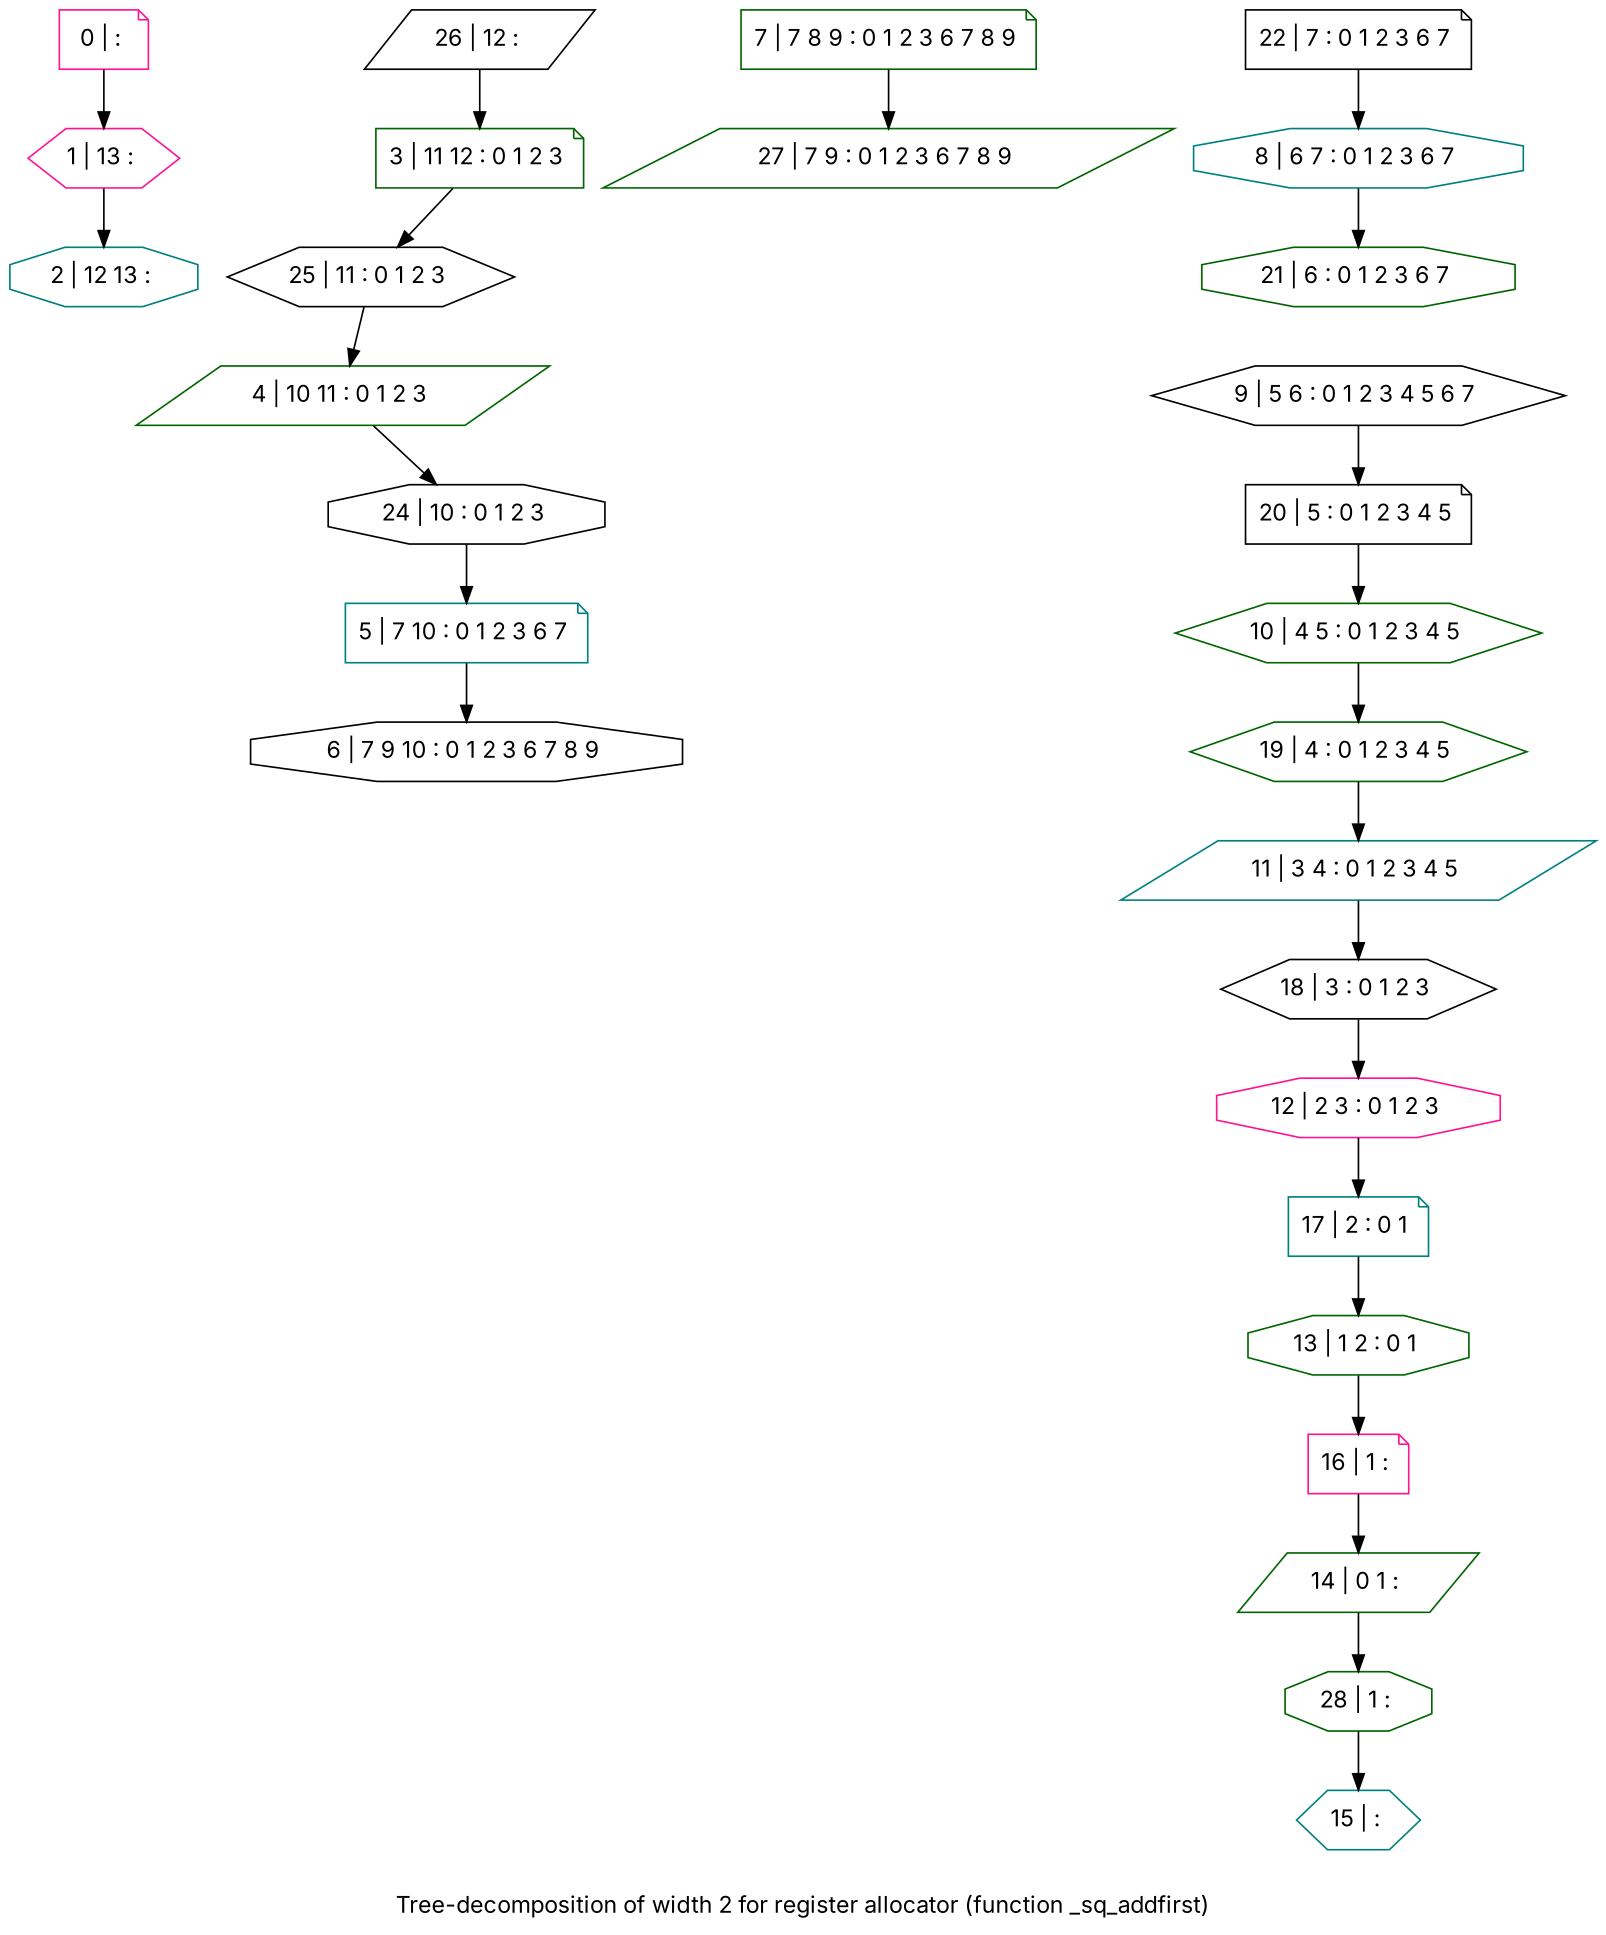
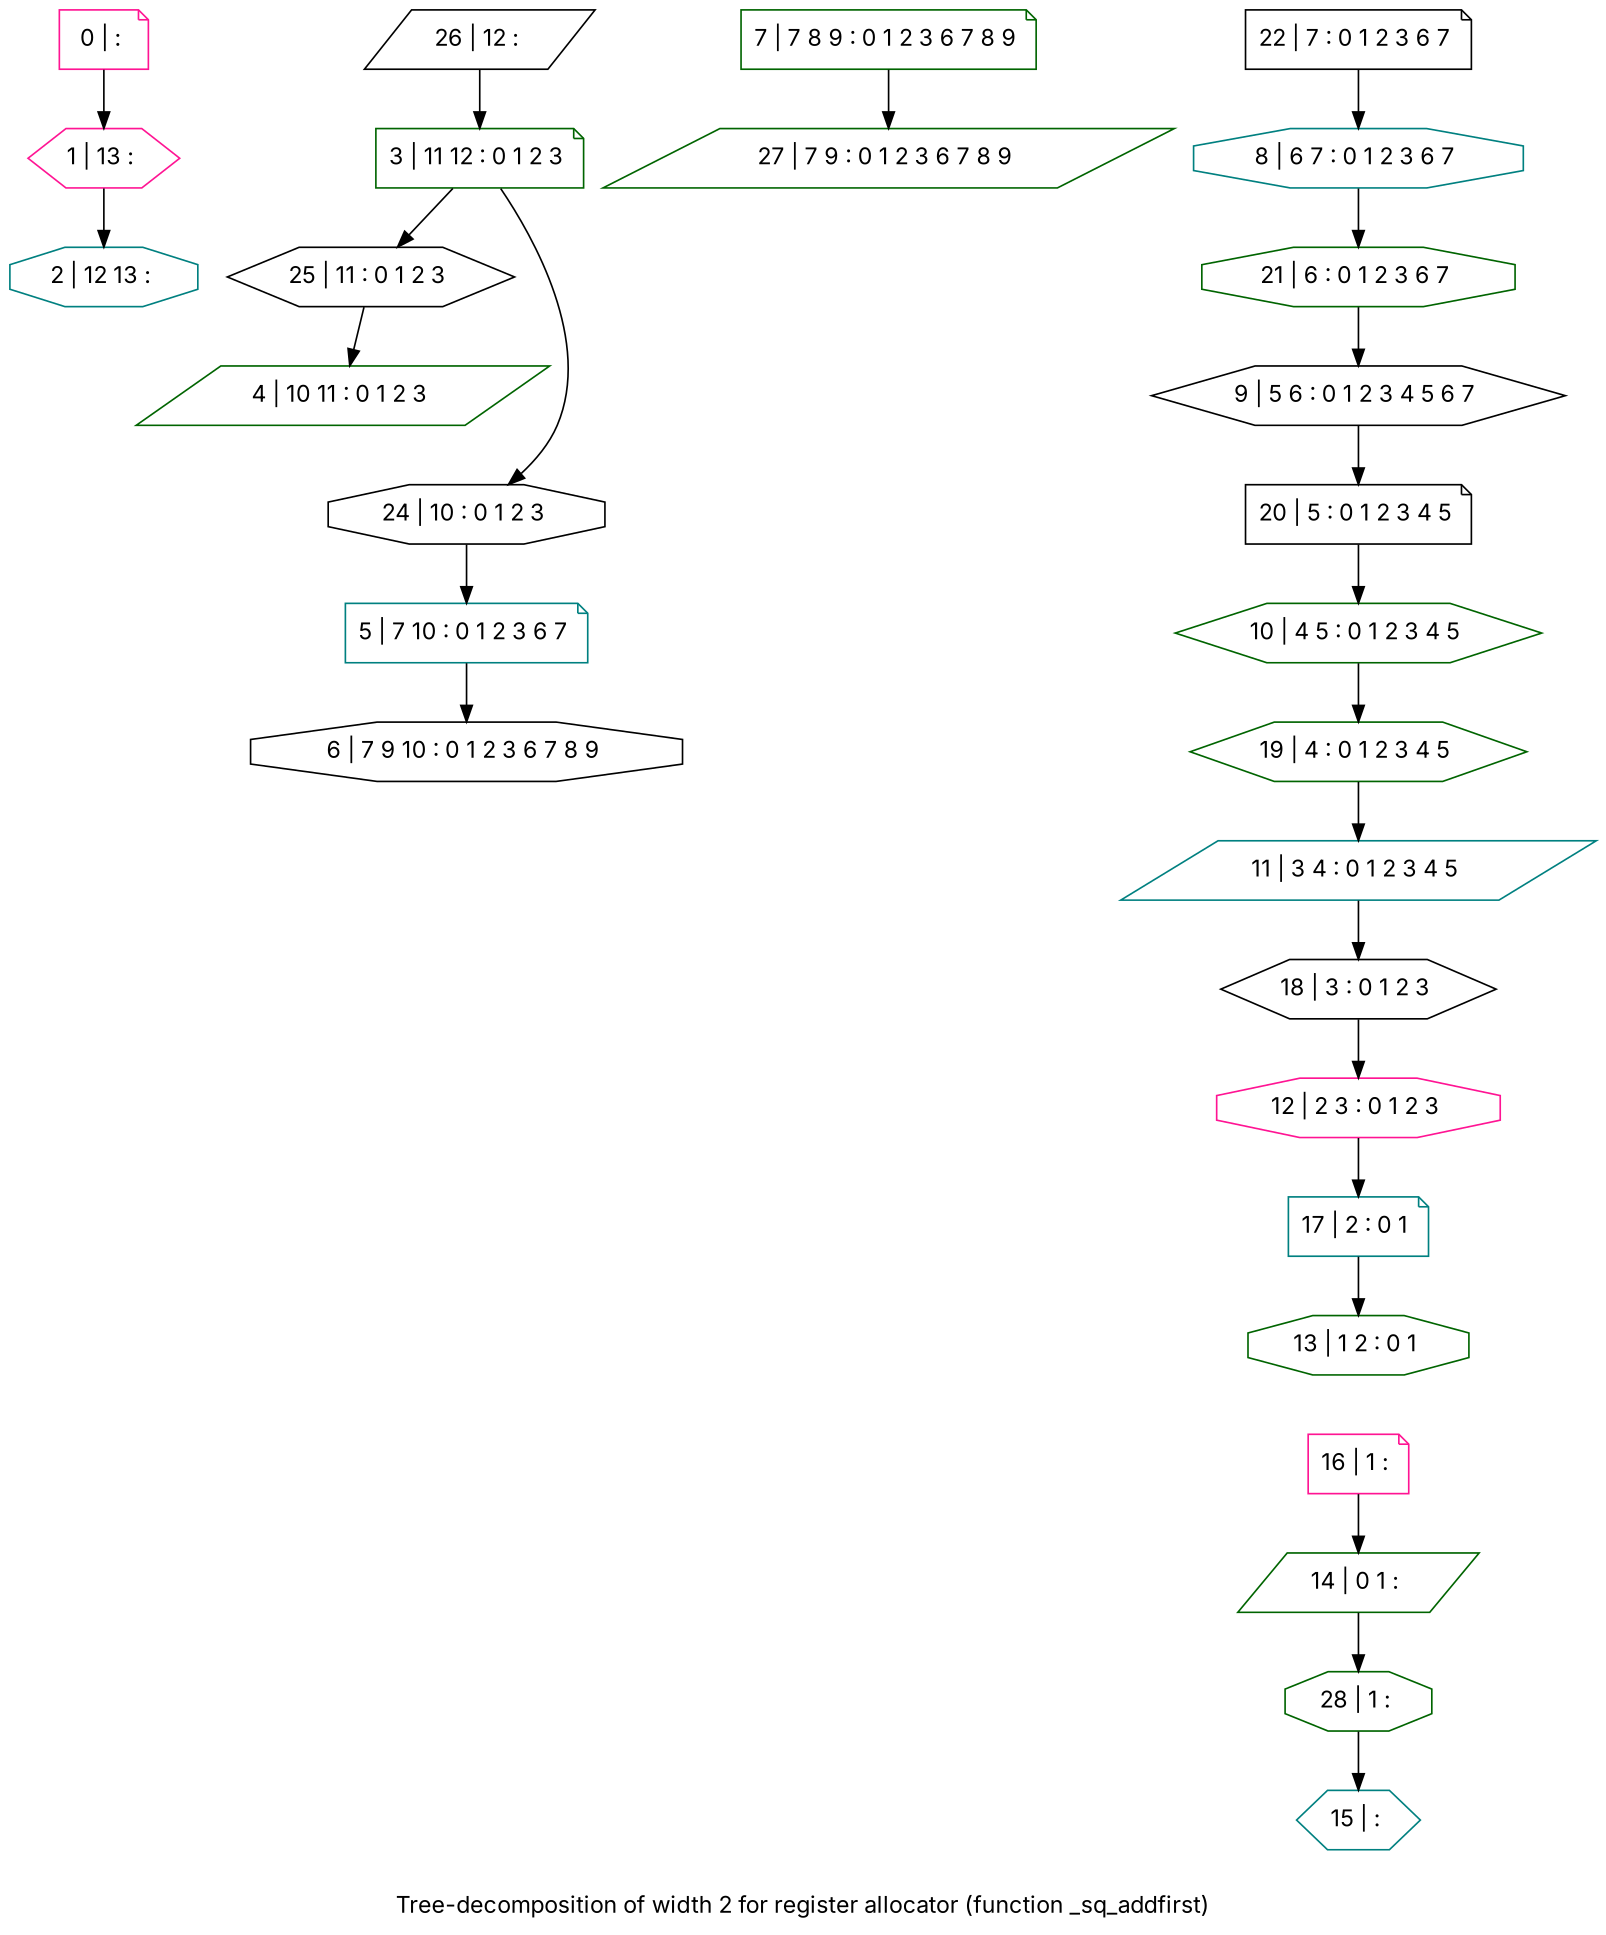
edge "21 | 6 : 0 1 2 3 6 7" -> "9 | 5 6 : 0 1 2 3 4 5 6 7": added
edge "4 | 10 11 : 0 1 2 3" -> "24 | 10 : 0 1 2 3": now "3 | 11 12 : 0 1 2 3" -> "24 | 10 : 0 1 2 3"
edge "13 | 1 2 : 0 1" -> "16 | 1 :": removed
